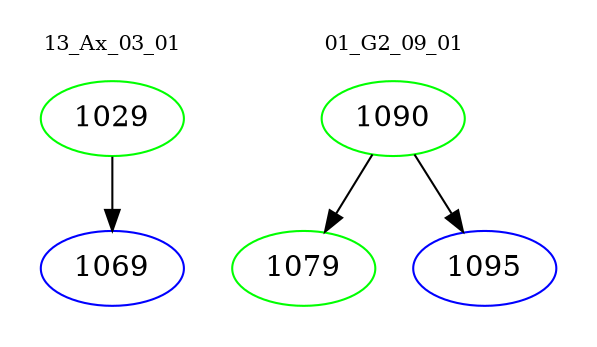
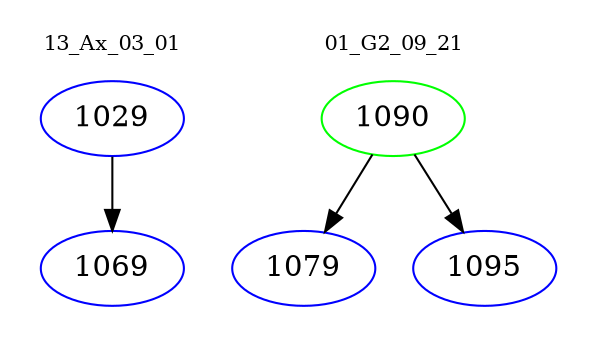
cluster "01_G2_09_01": label "01_G2_09_01" -> "01_G2_09_21"
node "1029": color green -> blue
node "1079": color green -> blue
